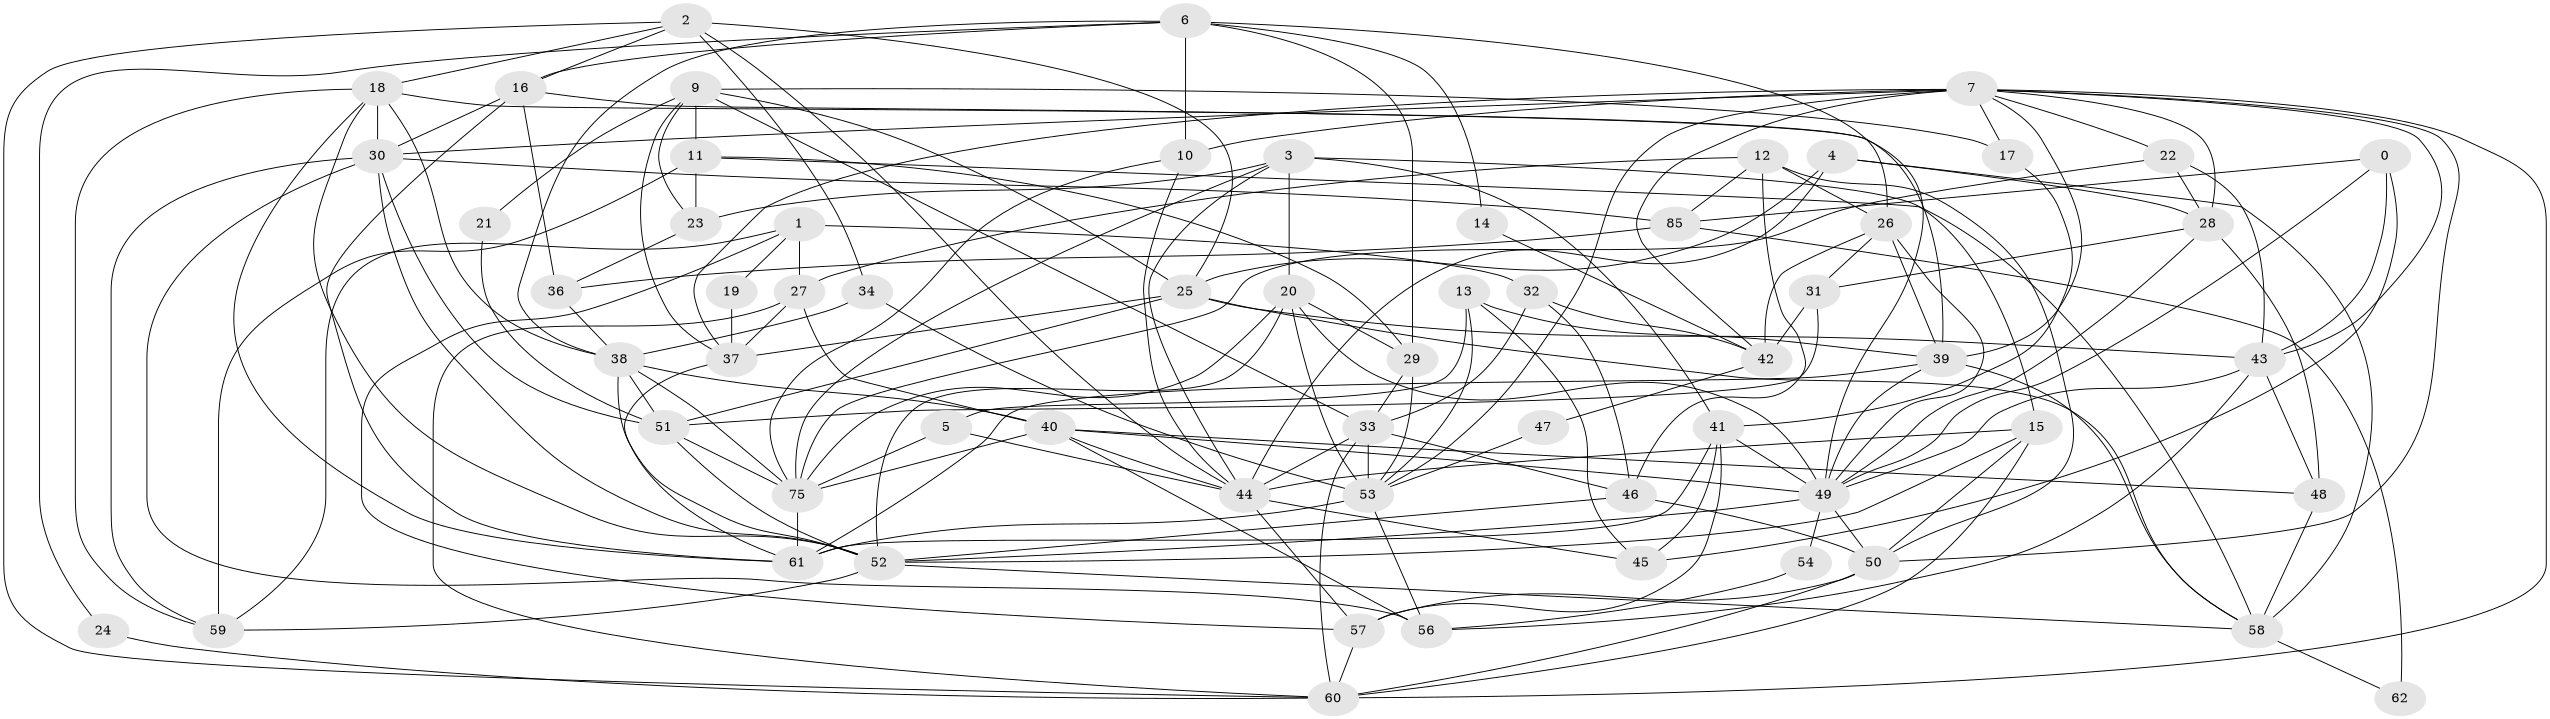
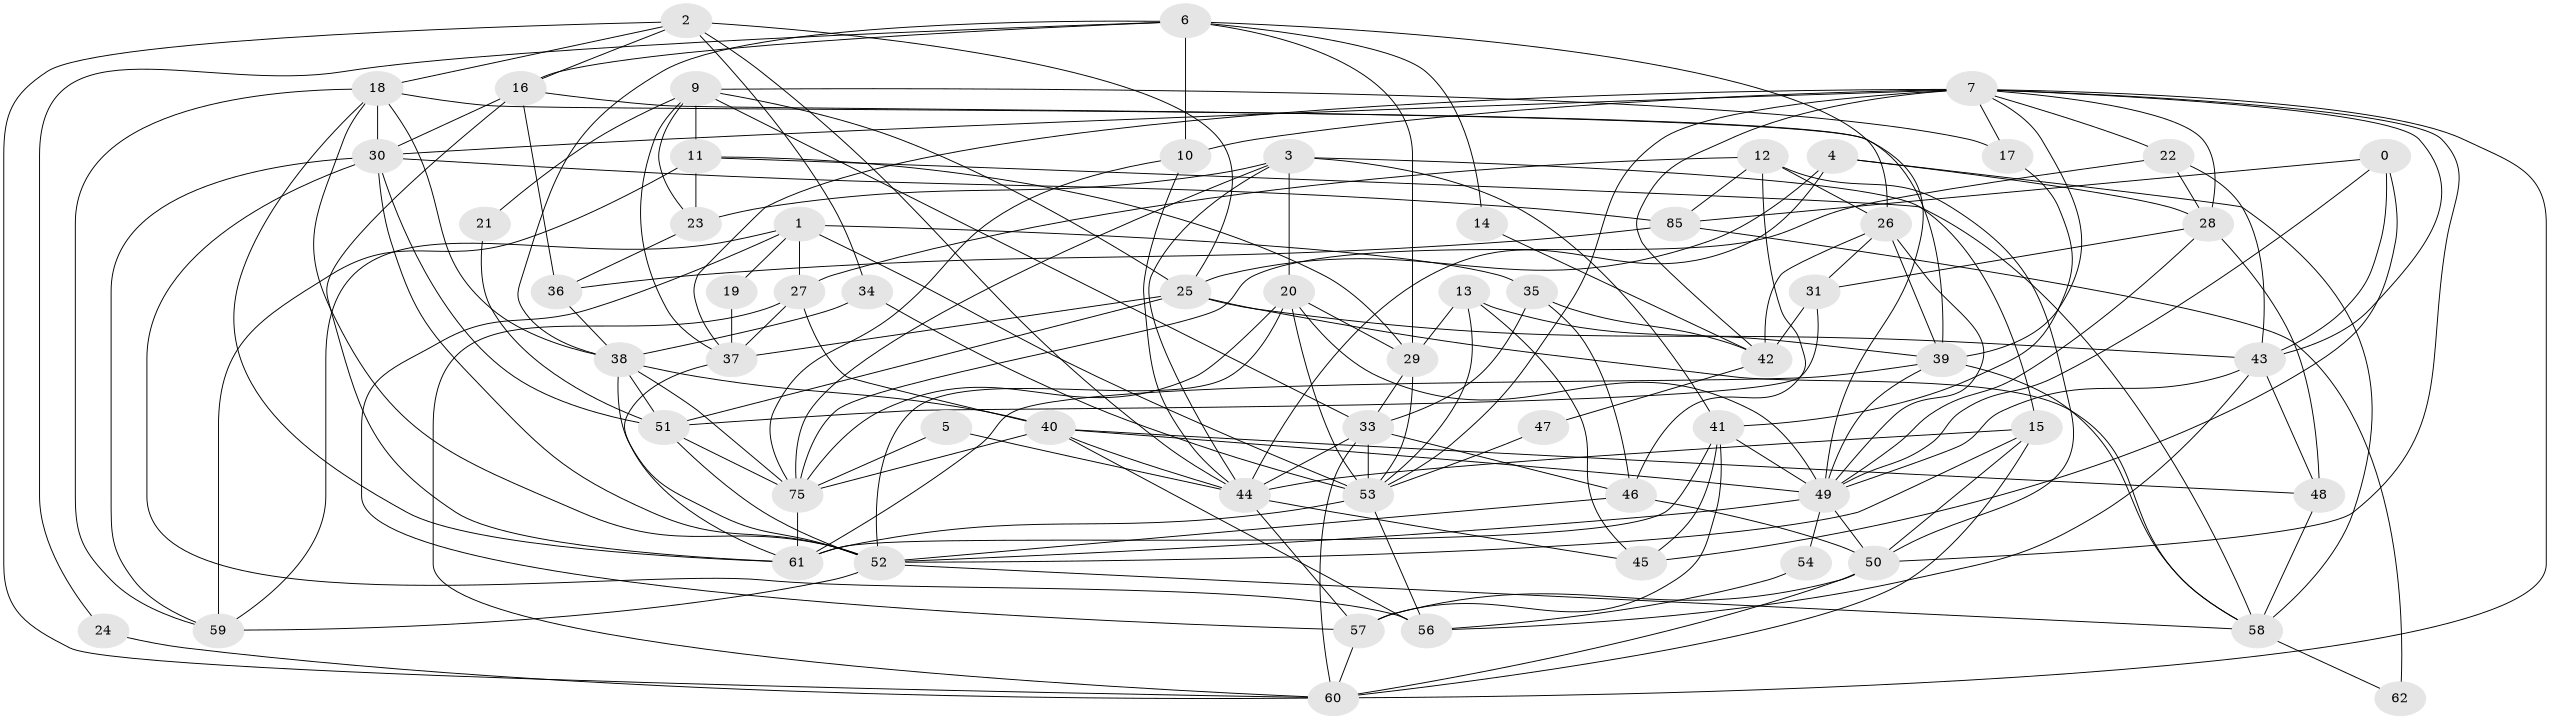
node "32": label "32" -> "35"
edge "1" -- "53": added
edge "13" -- "5": now "13" -- "29"
